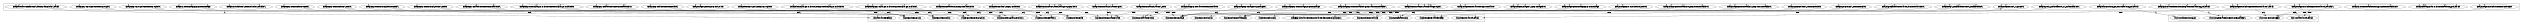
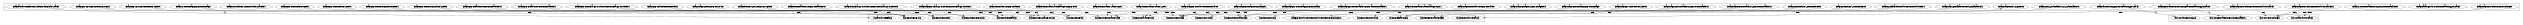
edge "cmap_ECMRelationDocToItemRelationDS" -> "doc_ecm_itemDescription": now "cmap_ECMRelationDocToItemRelationDS" -> "doc_ecm_itemRelation"
